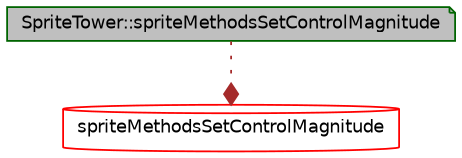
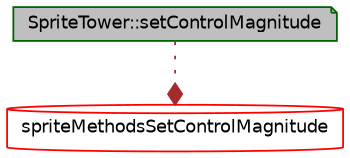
node "SpriteTower::spriteMethodsSetControlMagnitude": label "SpriteTower::spriteMethodsSetControlMagnitude" -> "SpriteTower::setControlMagnitude"
